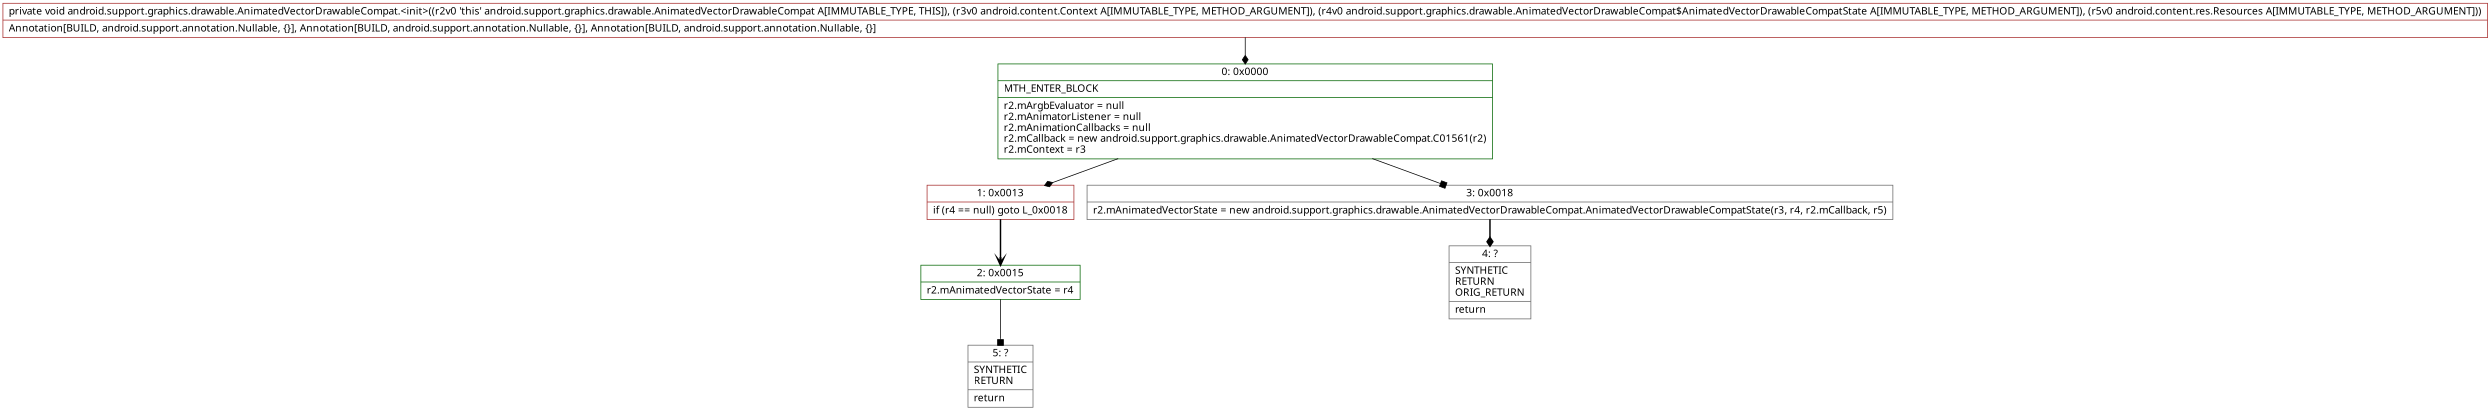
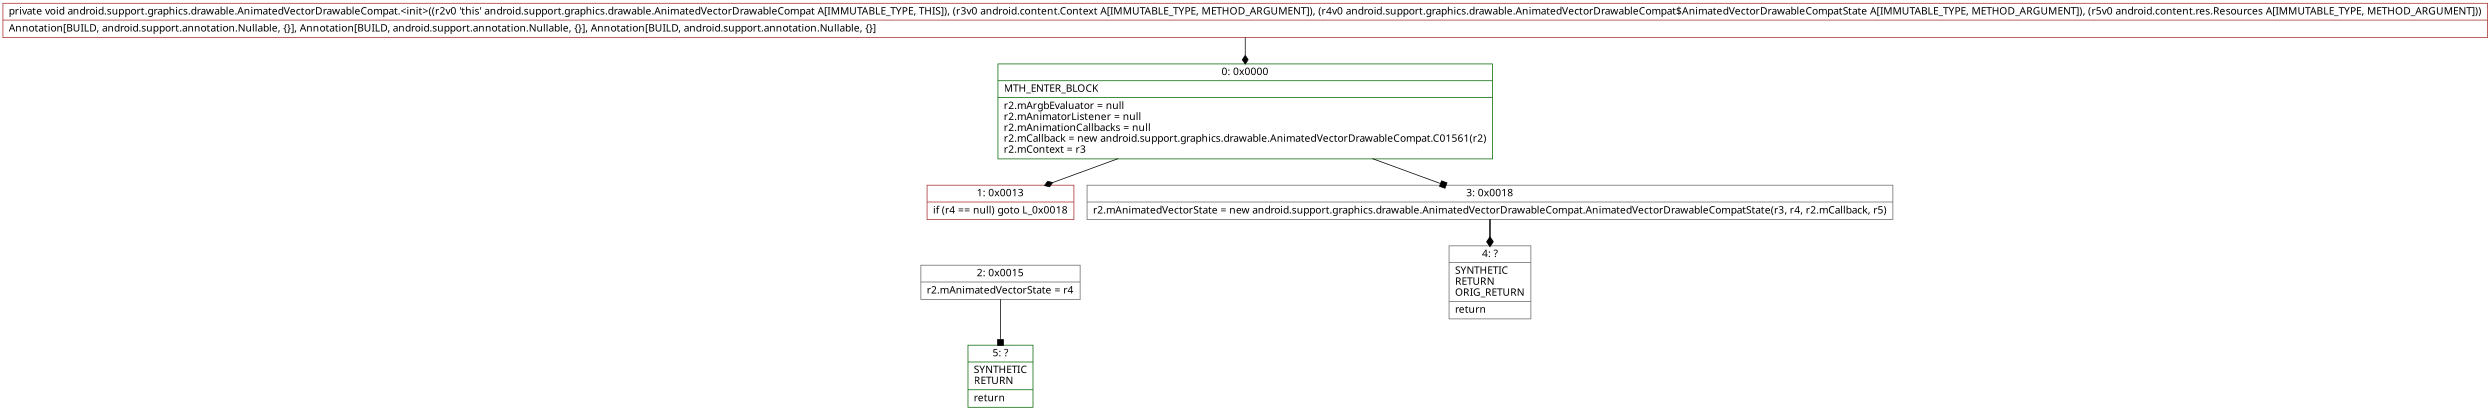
edge "1: 0x0013" -> "2: 0x0015": removed
node "2: 0x0015": color darkgreen -> gray40
node "5: ?": color gray40 -> darkgreen
